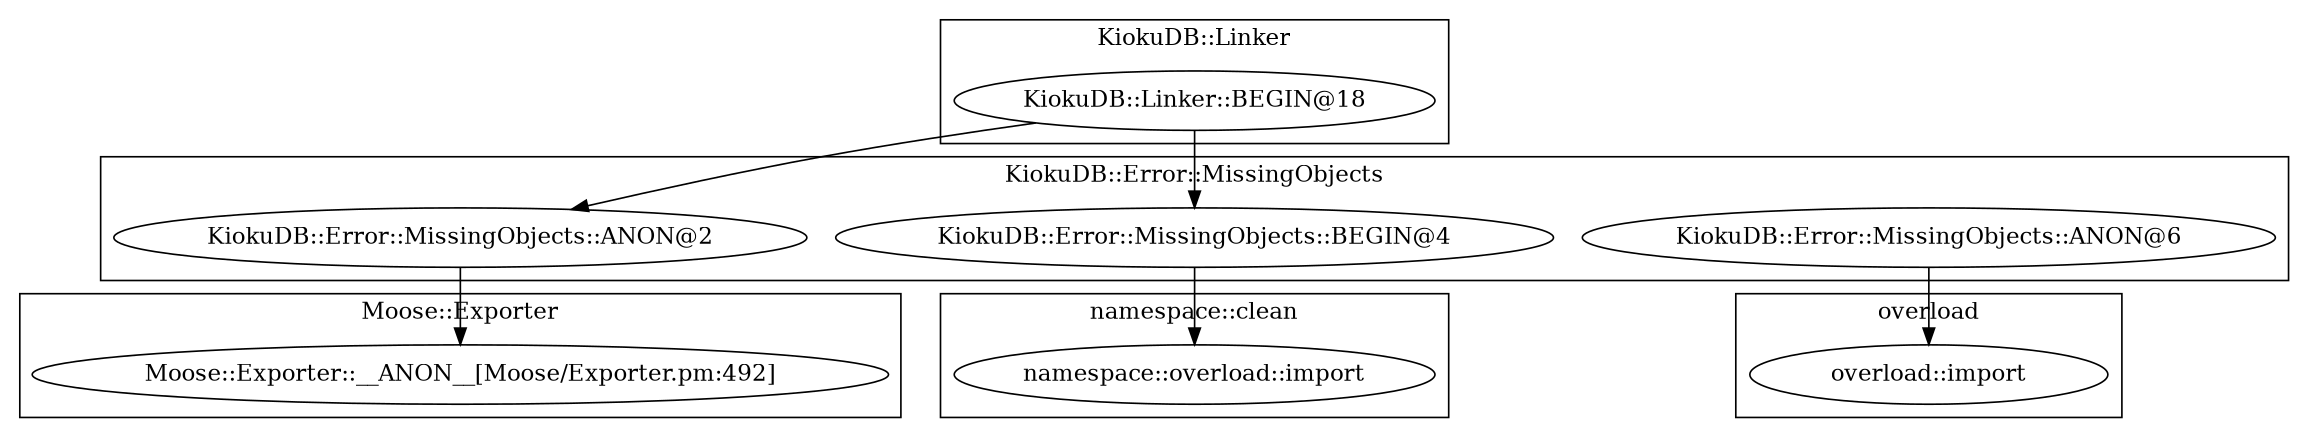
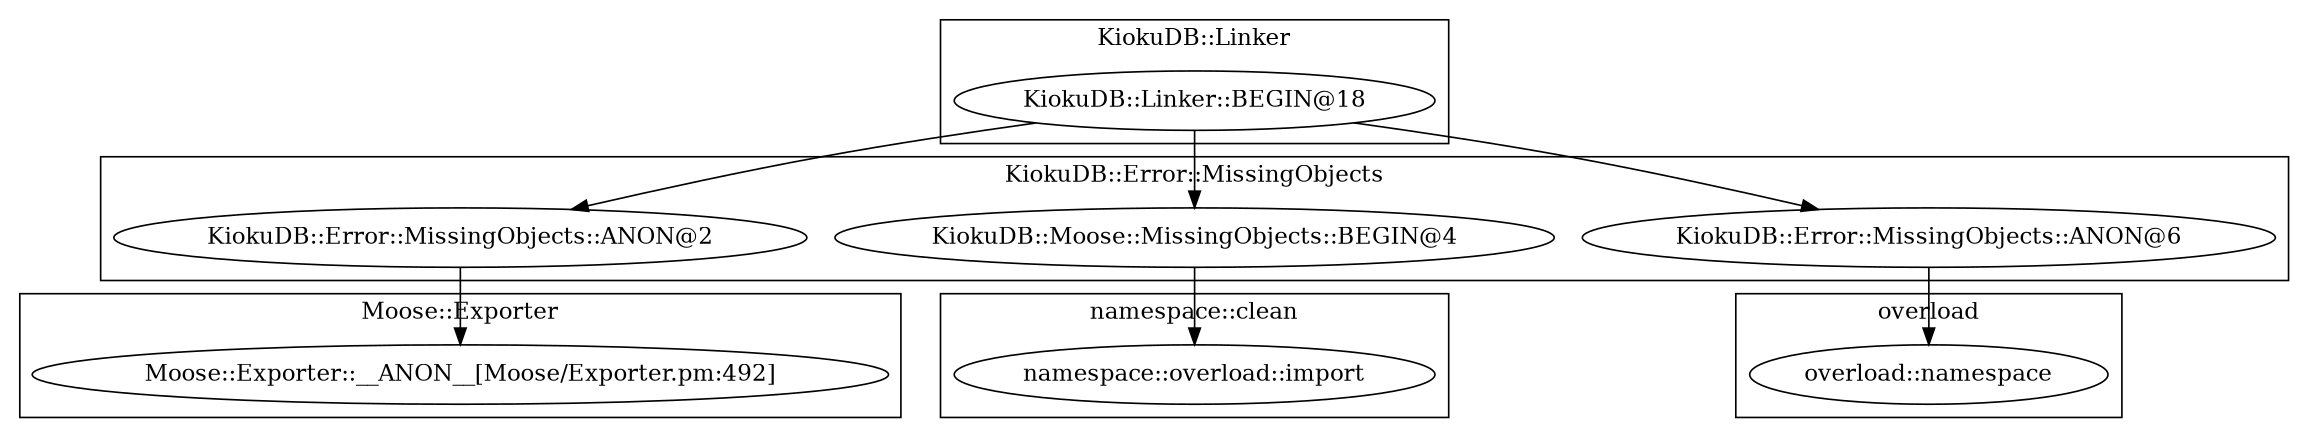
edge "KiokuDB::Linker::BEGIN@18" -> "KiokuDB::Error::MissingObjects::ANON@6": added
node "KiokuDB::Error::MissingObjects::BEGIN@4": label "KiokuDB::Error::MissingObjects::BEGIN@4" -> "KiokuDB::Moose::MissingObjects::BEGIN@4"
node "overload::import": label "overload::import" -> "overload::namespace"
